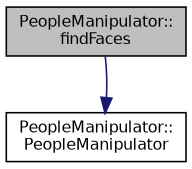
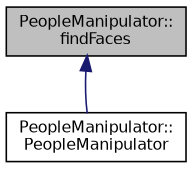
edge "PeopleManipulator:: findFaces" -> "PeopleManipulator:: PeopleManipulator": reversed
